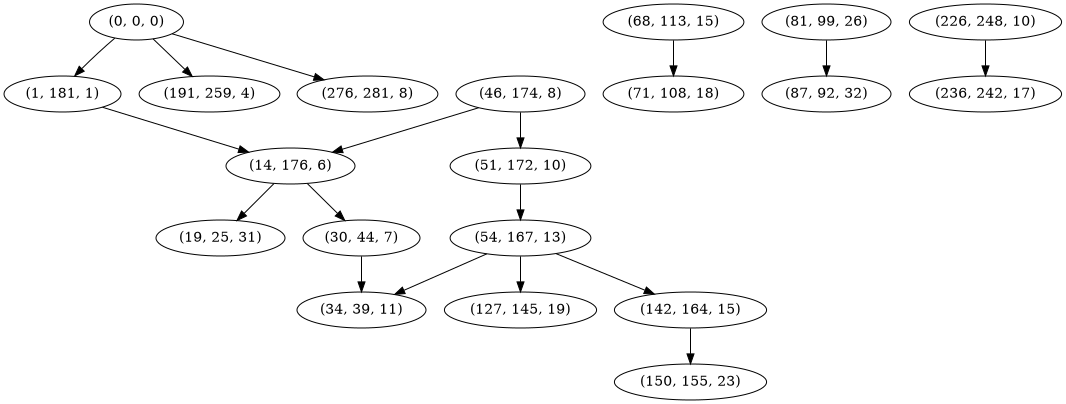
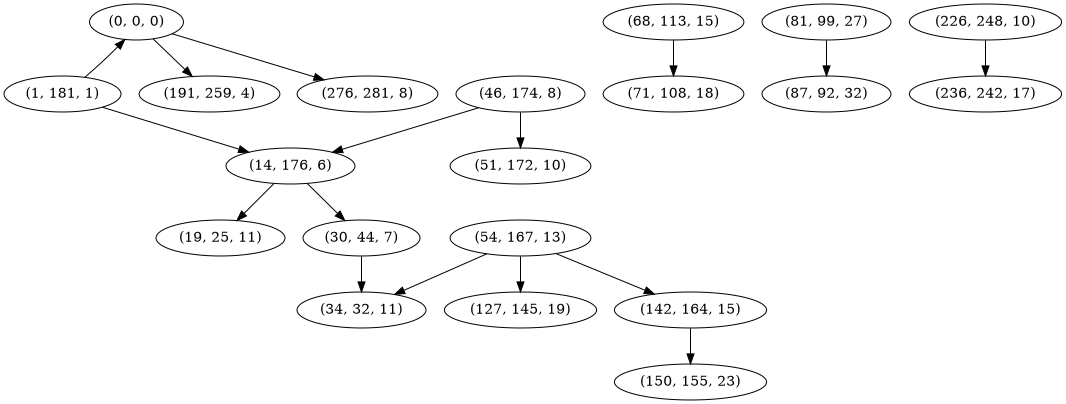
node "(81, 99, 26)": label "(81, 99, 26)" -> "(81, 99, 27)"
edge "(0, 0, 0)" -> "(1, 181, 1)": reversed
edge "(51, 172, 10)" -> "(54, 167, 13)": removed
node "(19, 25, 31)": label "(19, 25, 31)" -> "(19, 25, 11)"
node "(34, 39, 11)": label "(34, 39, 11)" -> "(34, 32, 11)"
